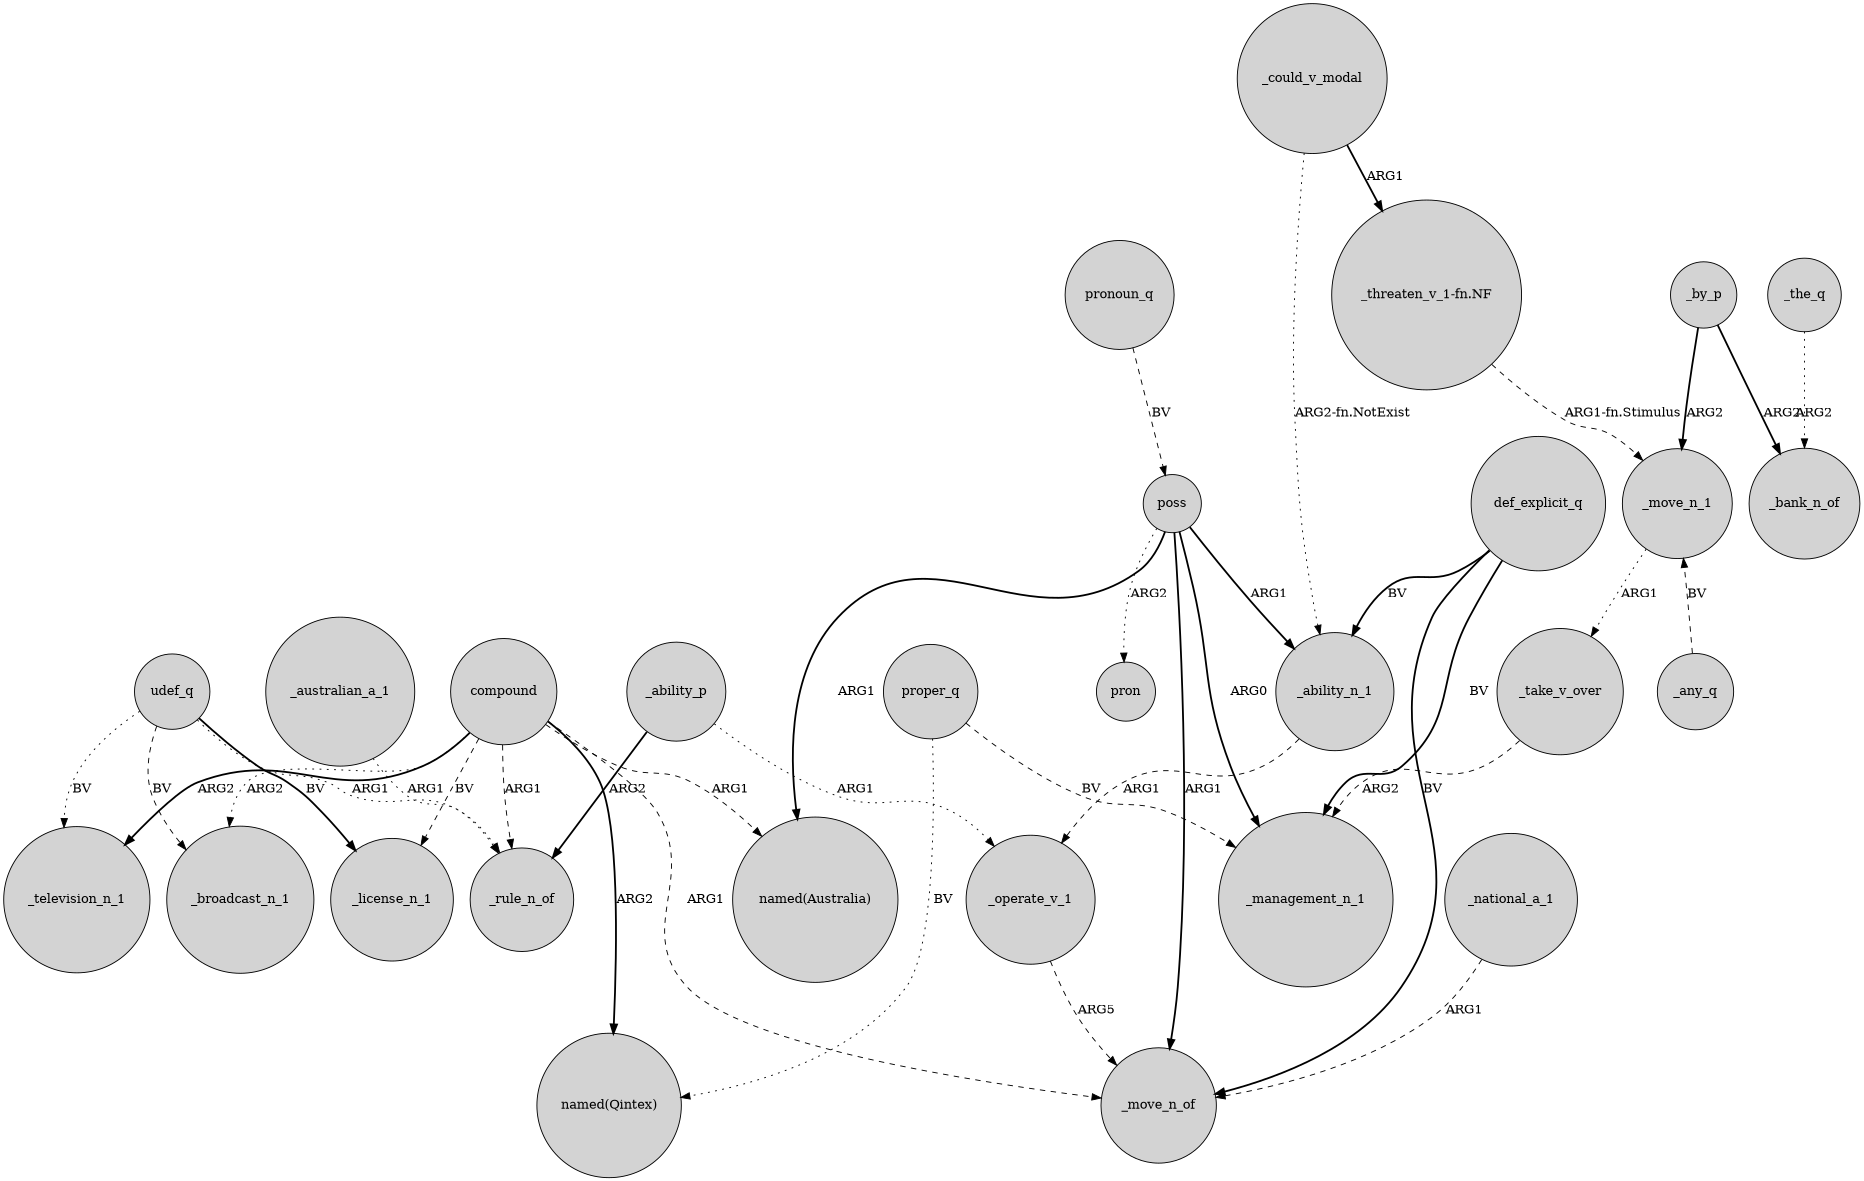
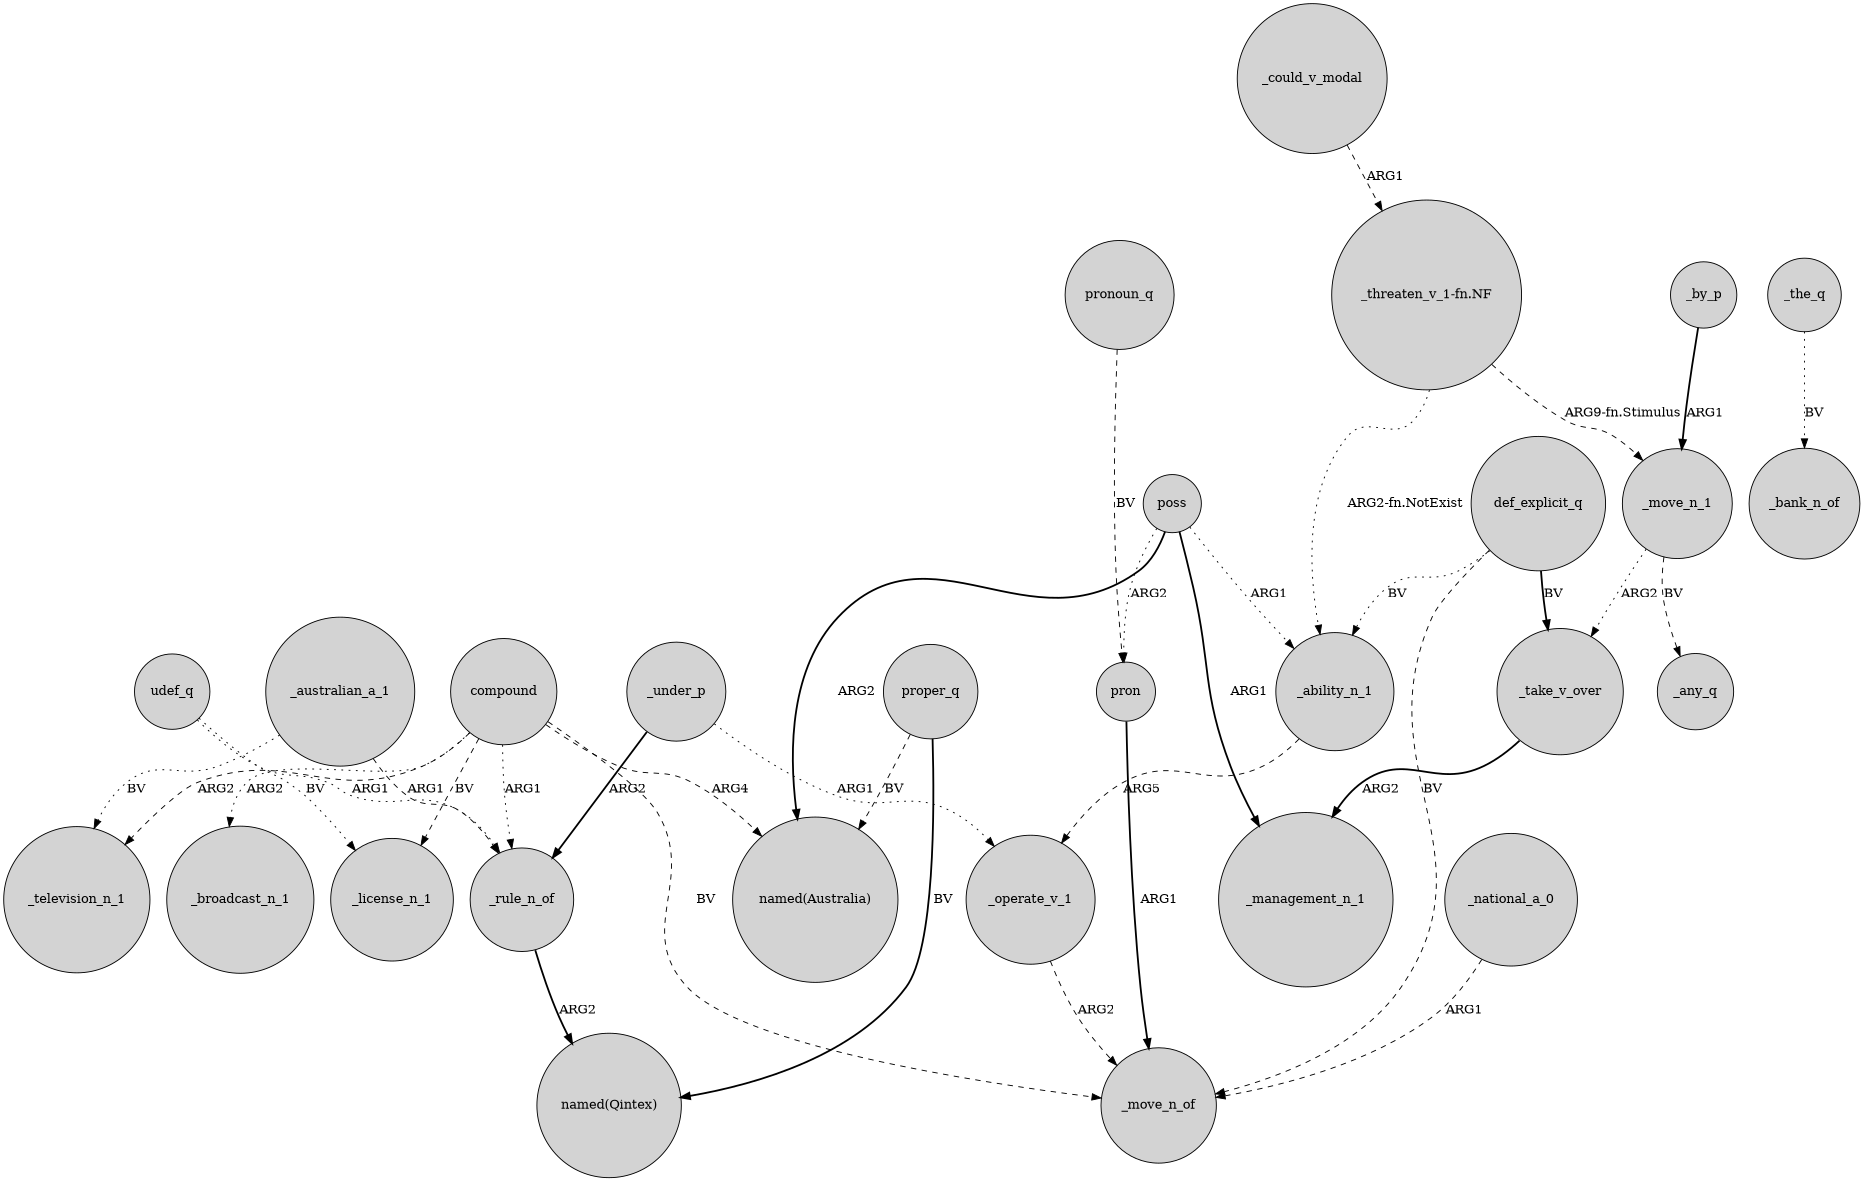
edge "_could_v_modal" -> "_threaten_v_1-fn.NF": style bold -> dashed
edge "_by_p" -> "_bank_n_of": removed, label "ARG2"
edge "_could_v_modal" -> "_ability_n_1": now "_threaten_v_1-fn.NF" -> "_ability_n_1"
edge "pronoun_q" -> "poss": now "pronoun_q" -> "pron"
edge "_threaten_v_1-fn.NF" -> "_move_n_1": label "ARG1-fn.Stimulus" -> "ARG9-fn.Stimulus"
edge "_by_p" -> "_move_n_1": label "ARG2" -> "ARG1"
edge "_the_q" -> "_bank_n_of": label "ARG2" -> "BV"
edge "def_explicit_q" -> "_ability_n_1": style bold -> dotted
edge "poss" -> "_ability_n_1": style bold -> dotted
edge "_move_n_1" -> "_take_v_over": label "ARG1" -> "ARG2"
edge "_any_q" -> "_move_n_1": reversed
node "_ability_p": label "_ability_p" -> "_under_p"
edge "poss" -> "named(Australia)": label "ARG1" -> "ARG2"
edge "poss" -> "_management_n_1": label "ARG0" -> "ARG1"
edge "def_explicit_q" -> "_management_n_1": now "def_explicit_q" -> "_take_v_over"
edge "udef_q" -> "_television_n_1": now "_australian_a_1" -> "_television_n_1"
edge "_take_v_over" -> "_management_n_1": style dashed -> bold
edge "compound" -> "_television_n_1": style bold -> dashed
edge "udef_q" -> "_license_n_1": style bold -> dotted
edge "poss" -> "_move_n_of": now "pron" -> "_move_n_of"
edge "udef_q" -> "_broadcast_n_1": removed, label "BV"
edge "compound" -> "named(Australia)": label "ARG1" -> "ARG4"
edge "_ability_n_1" -> "_operate_v_1": label "ARG1" -> "ARG5"
edge "compound" -> "_rule_n_of": style dashed -> dotted
edge "_australian_a_1" -> "_rule_n_of": style dotted -> dashed
edge "proper_q" -> "_management_n_1": now "proper_q" -> "named(Australia)"
edge "compound" -> "named(Qintex)": now "_rule_n_of" -> "named(Qintex)"
edge "def_explicit_q" -> "_move_n_of": style bold -> dashed
edge "compound" -> "_move_n_of": label "ARG1" -> "BV"
node "_national_a_1": label "_national_a_1" -> "_national_a_0"
edge "proper_q" -> "named(Qintex)": style dotted -> bold
edge "_operate_v_1" -> "_move_n_of": label "ARG5" -> "ARG2"
